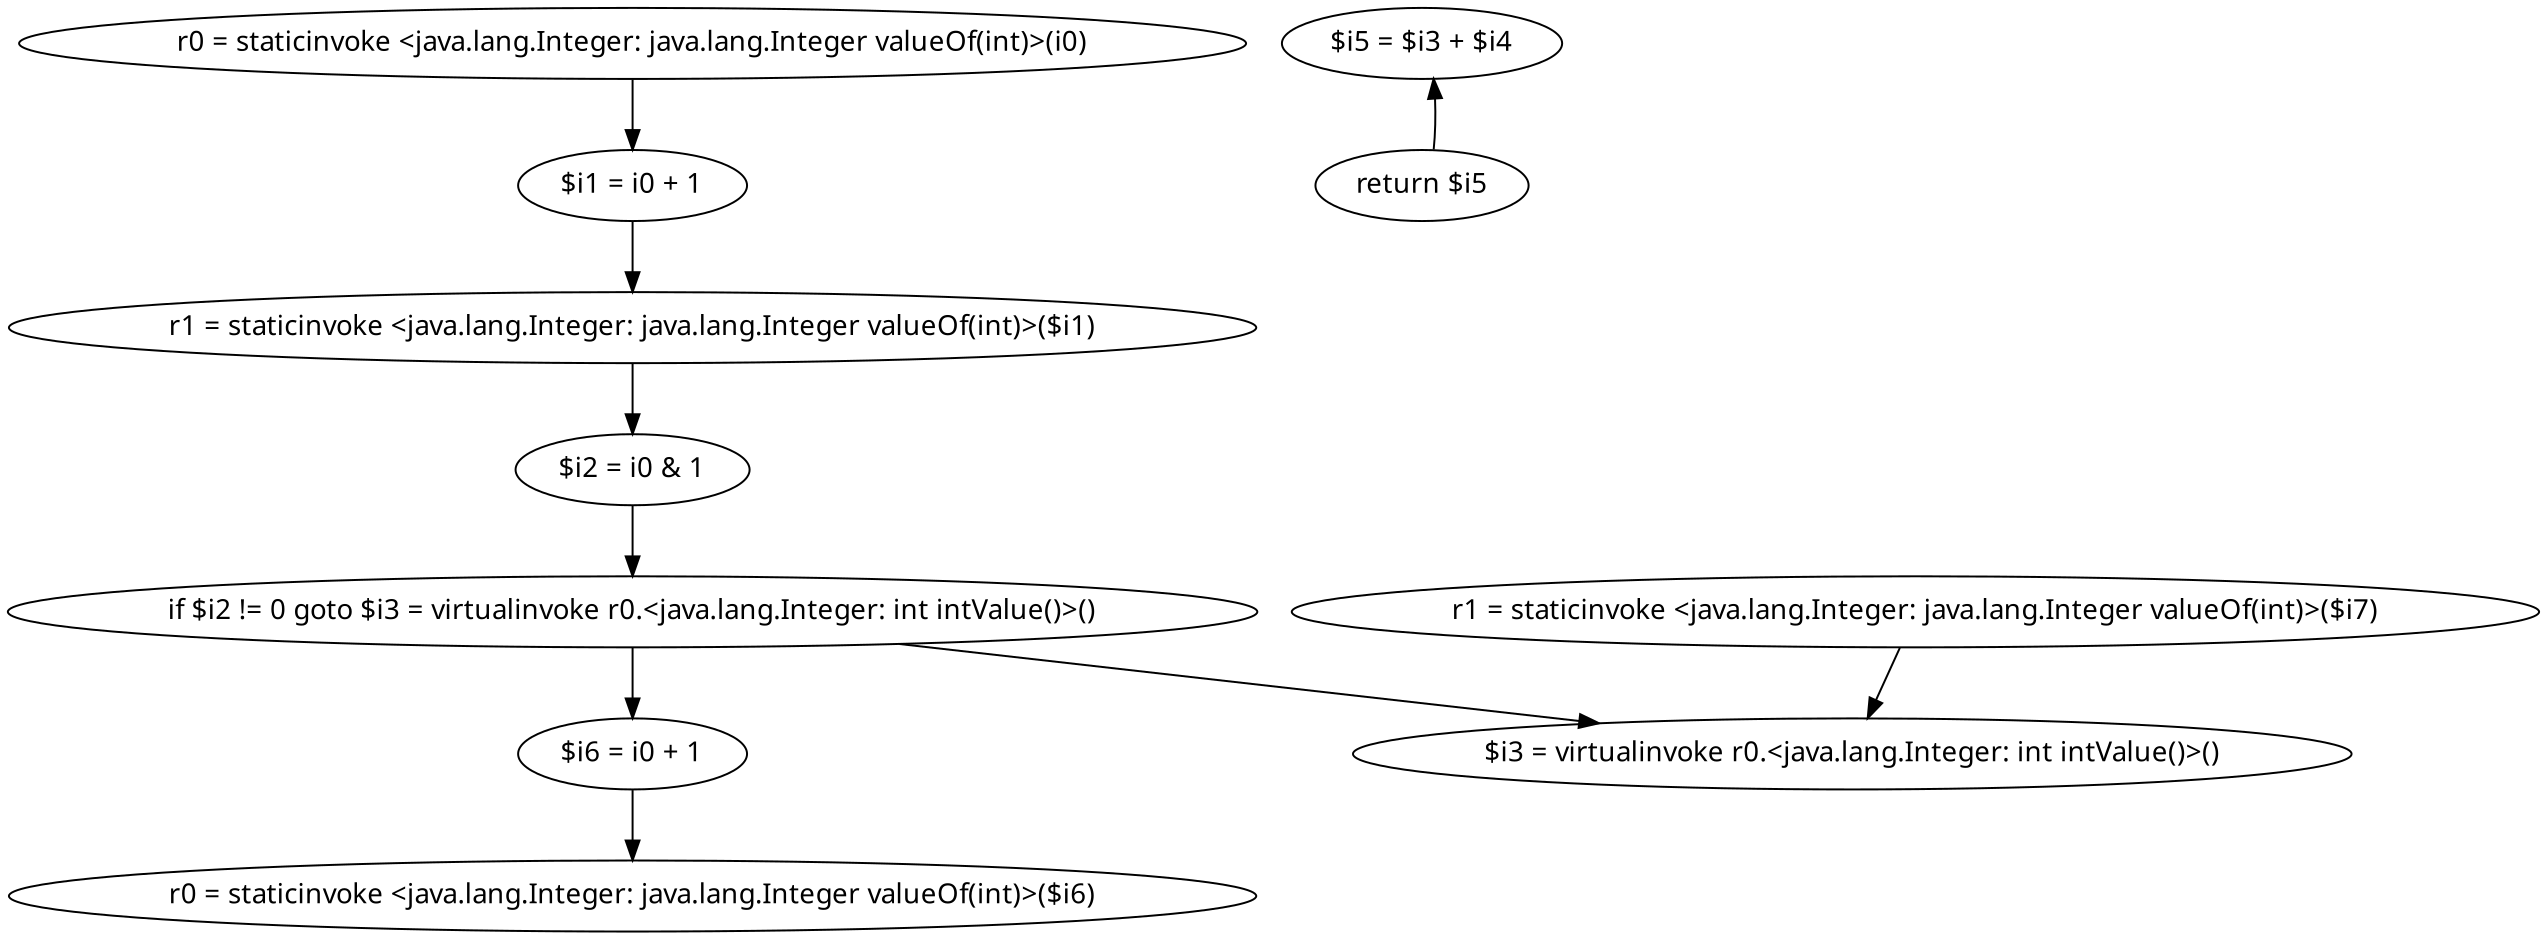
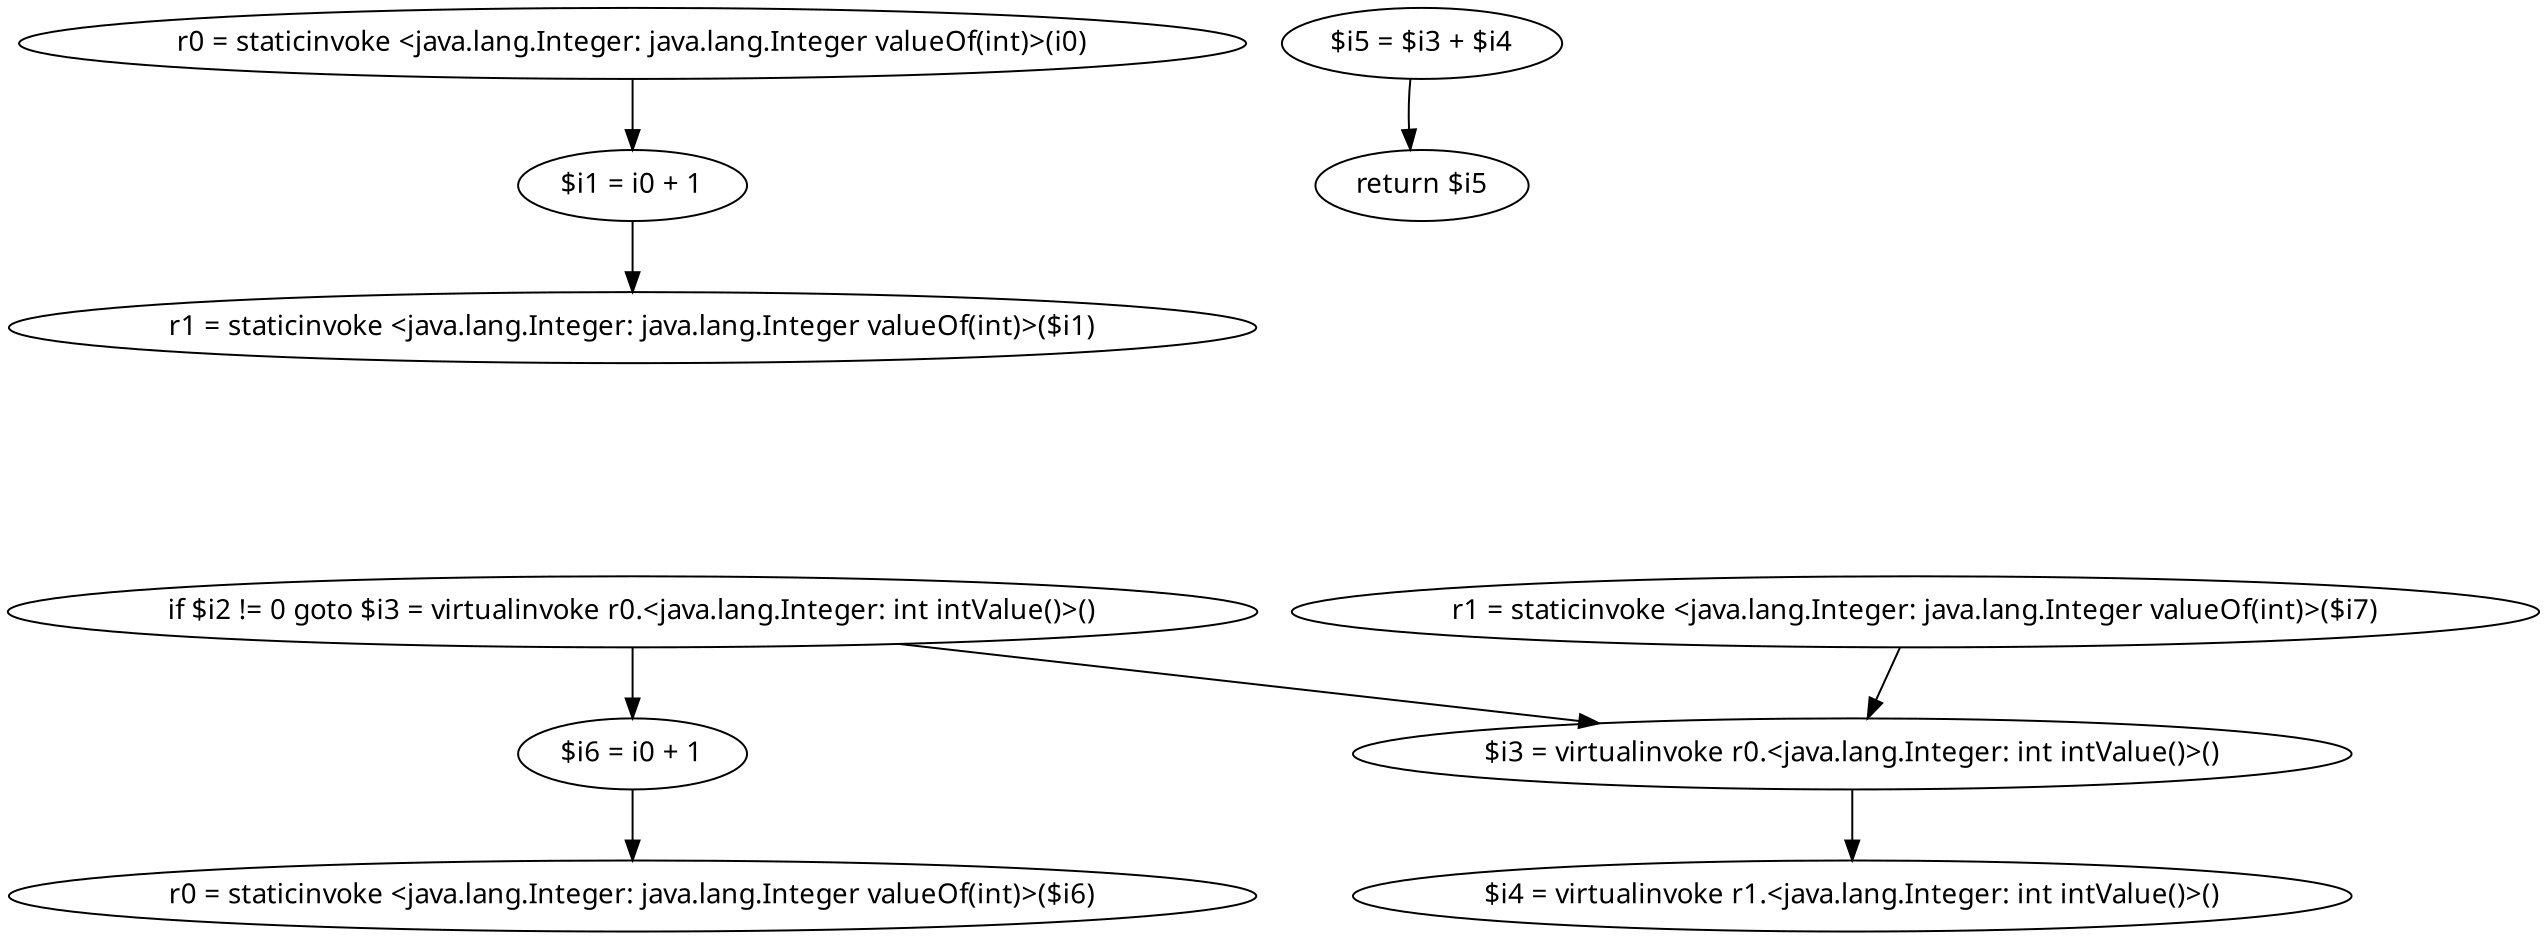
edge "return $i5" -> "$i5 = $i3 + $i4": reversed
node "$i2 = i0 & 1": removed
node "$i4 = virtualinvoke r1.<java.lang.Integer: int intValue()>()": added
